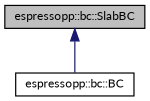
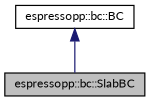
edge "espressopp::bc::BC" -> "espressopp::bc::SlabBC": reversed
